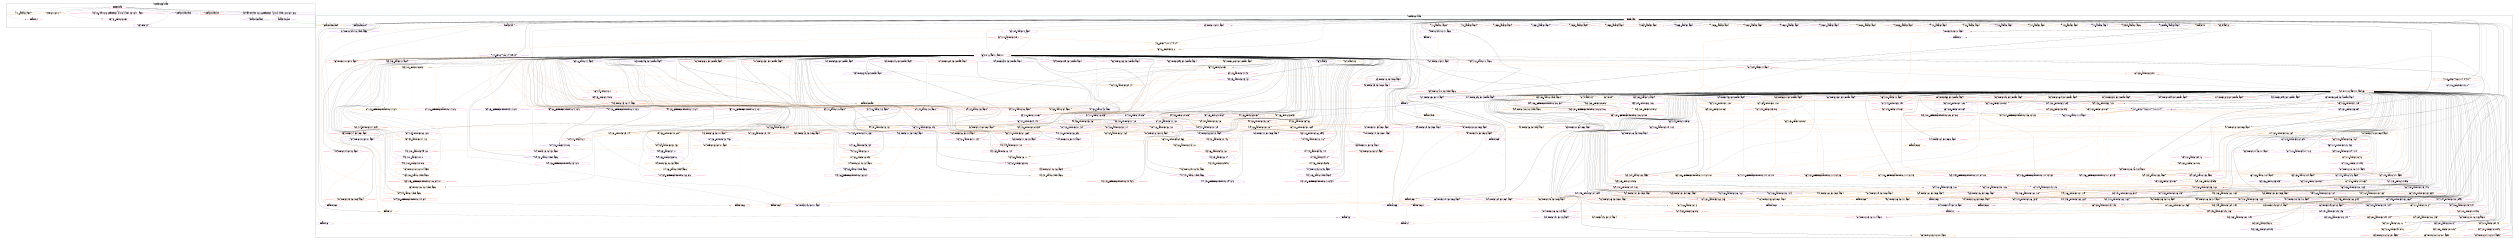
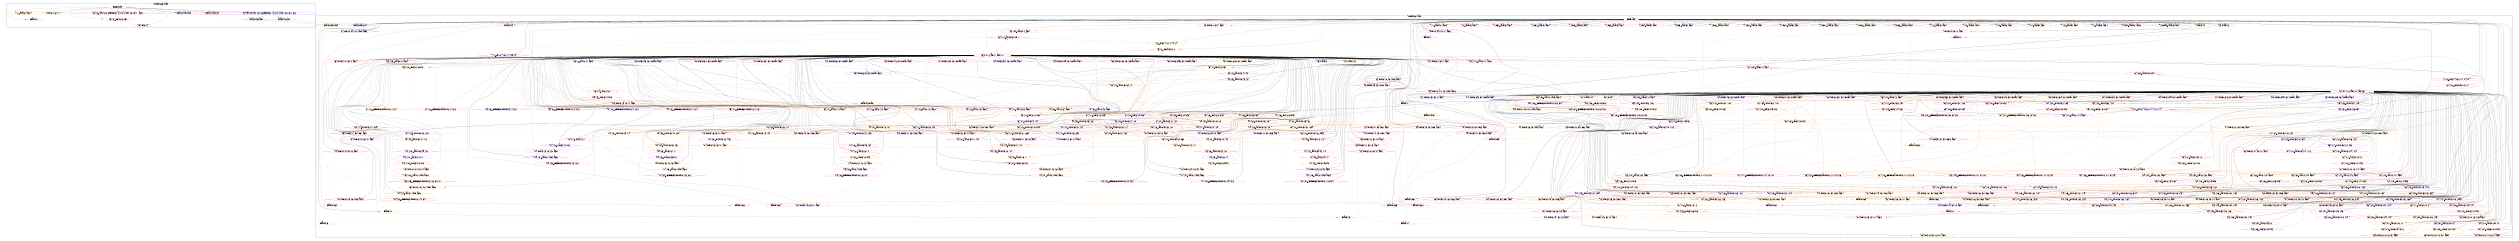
node "[136]: store i32 %76 , i32* %z2 , align 4": added
